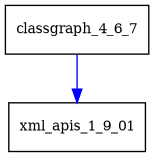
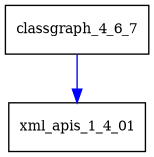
node "xml_apis_1_9_01": label "xml_apis_1_9_01" -> "xml_apis_1_4_01"
